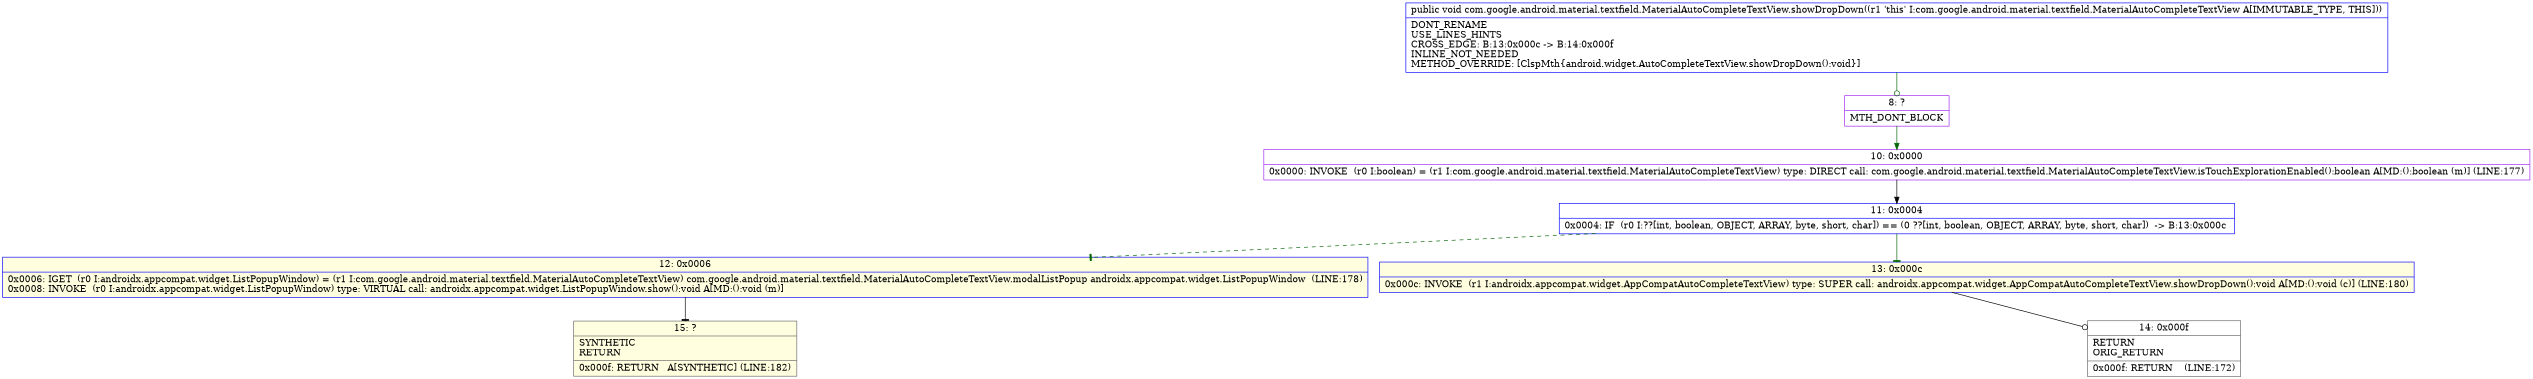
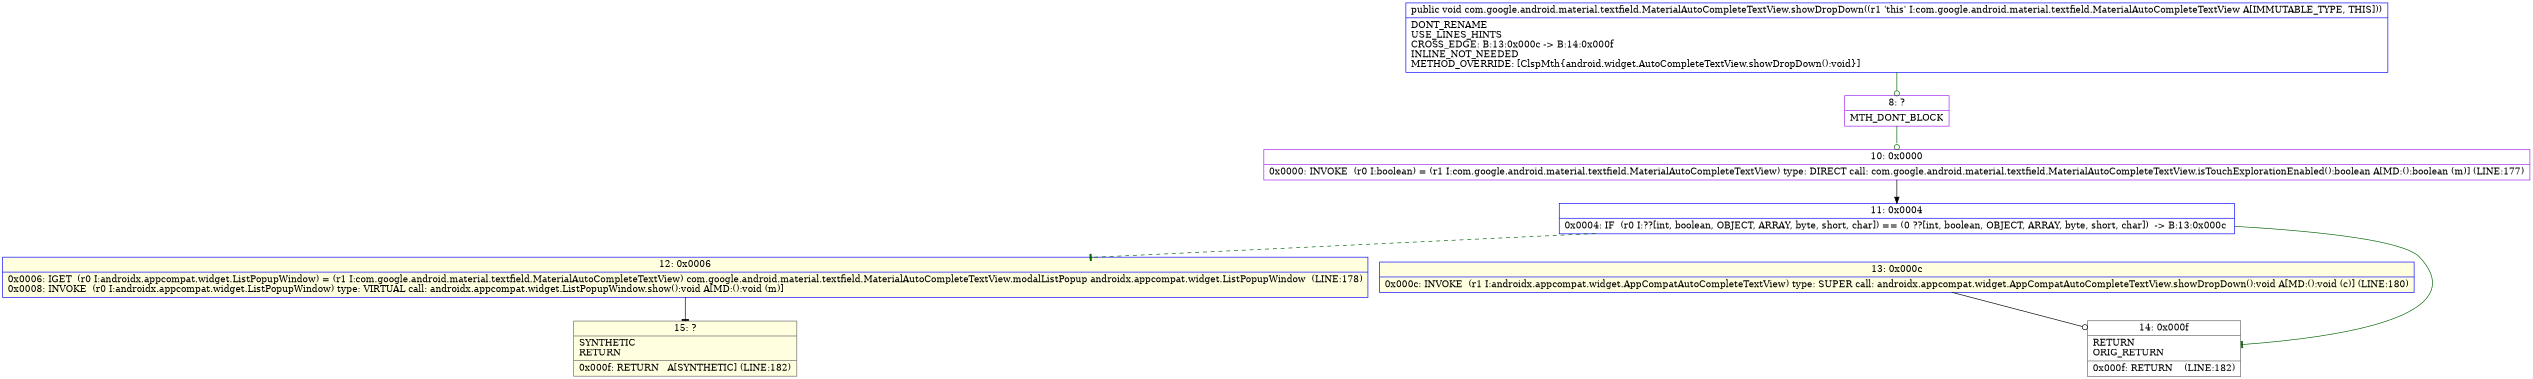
edge "8: ?" -> "10: 0x0000": arrowhead normal -> odot
edge "11: 0x0004" -> "13: 0x000c": now "11: 0x0004" -> "14: 0x000f"
node "14: 0x000f": text "0x000f: RETURN    (LINE:172)" -> "0x000f: RETURN    (LINE:182)"
